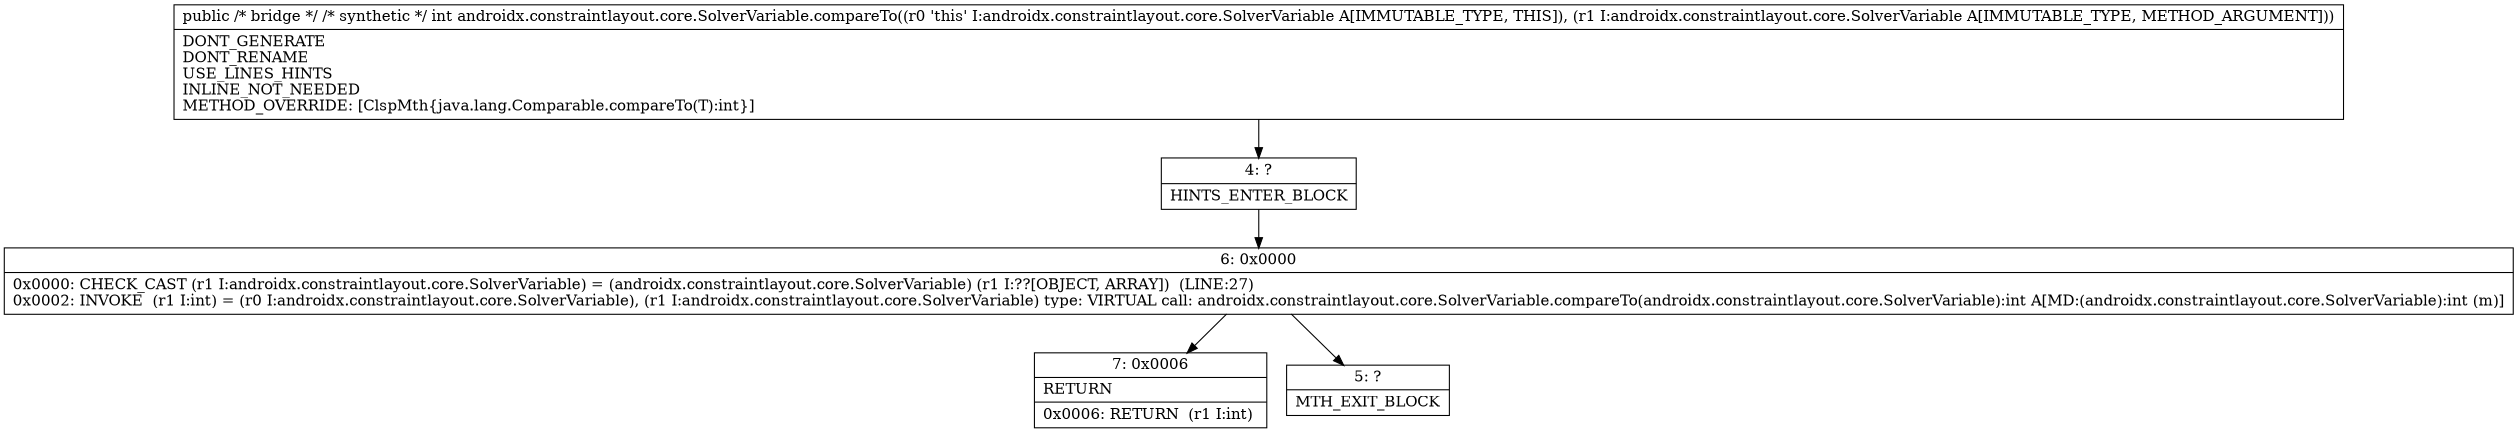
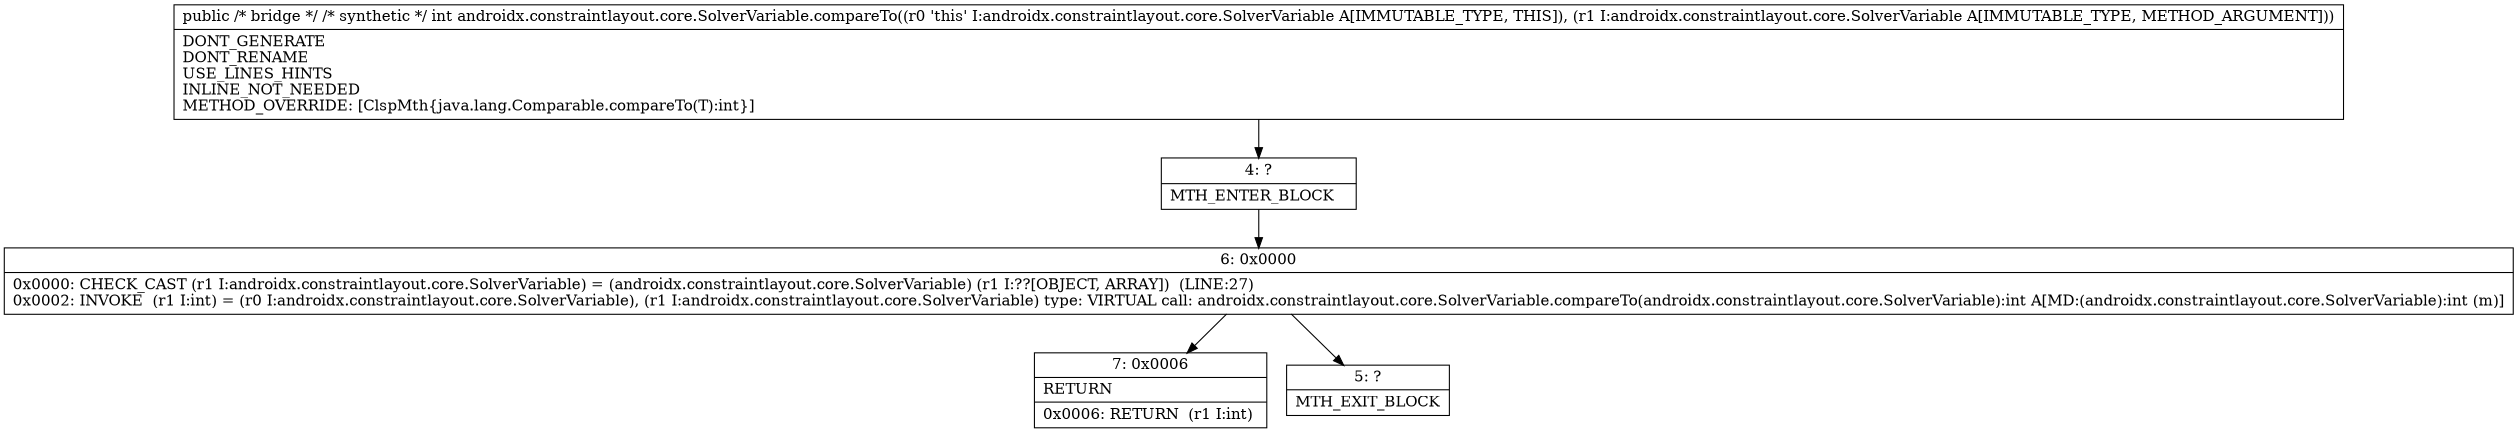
node "4: ?": text "HINTS_ENTER_BLOCK" -> "MTH_ENTER_BLOCK"
